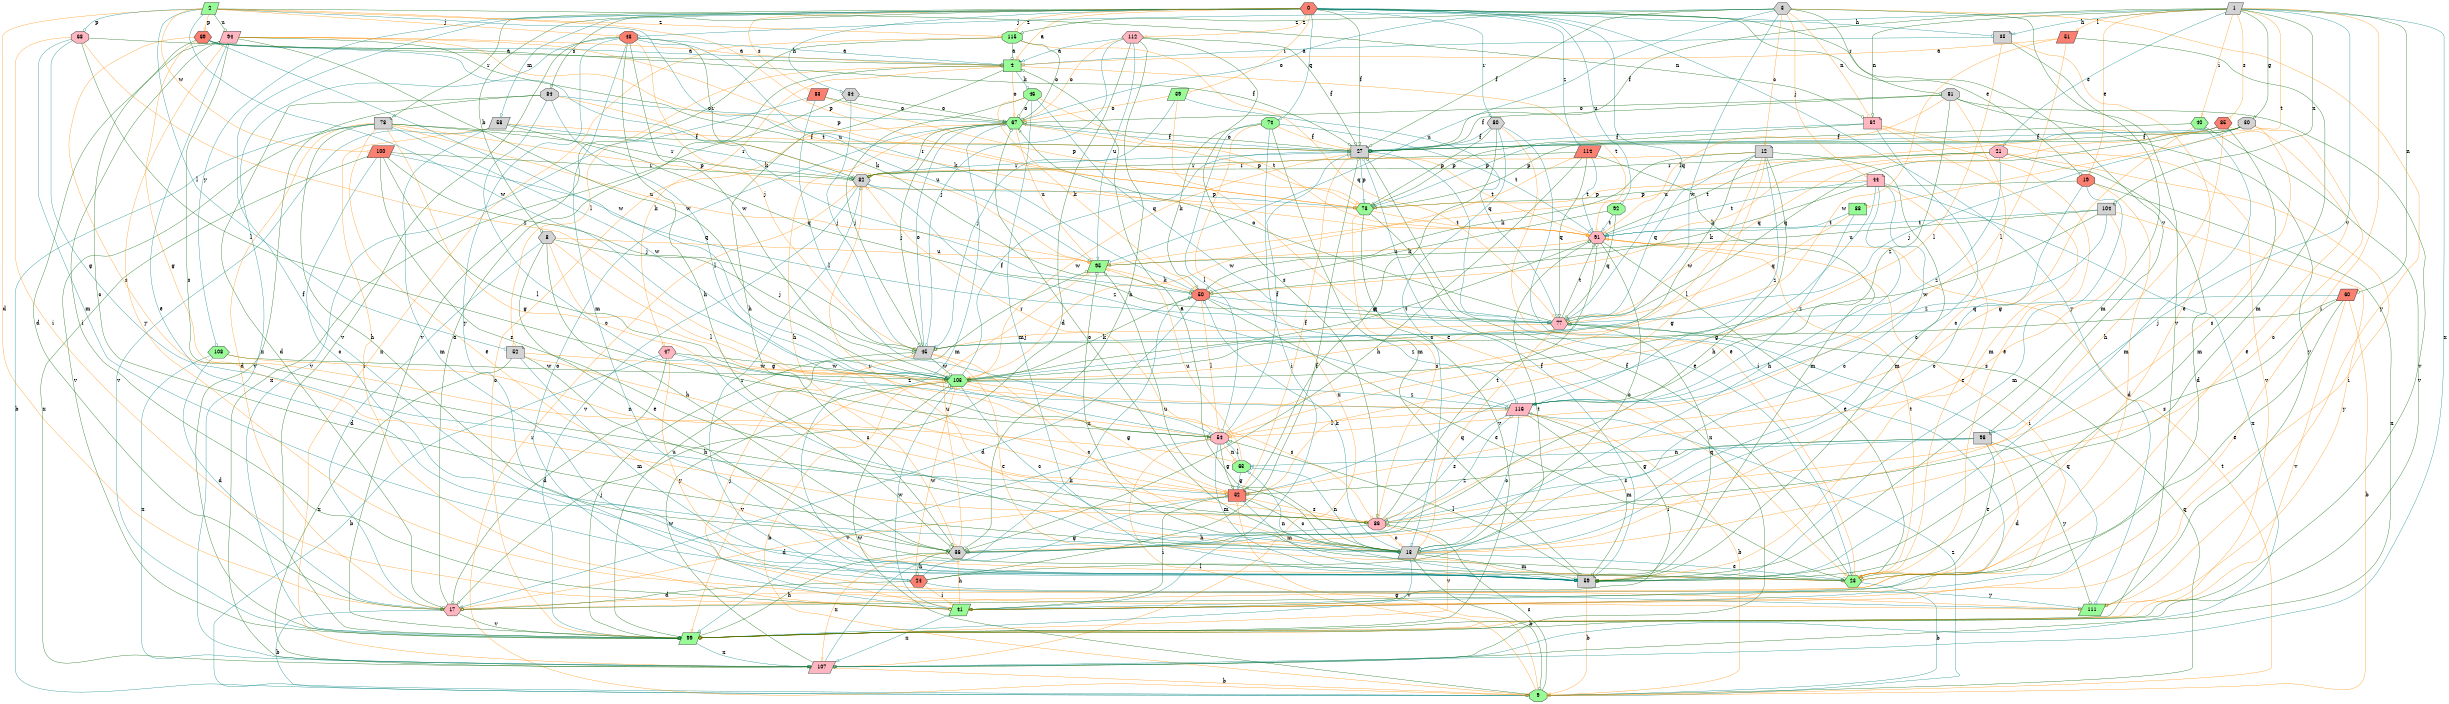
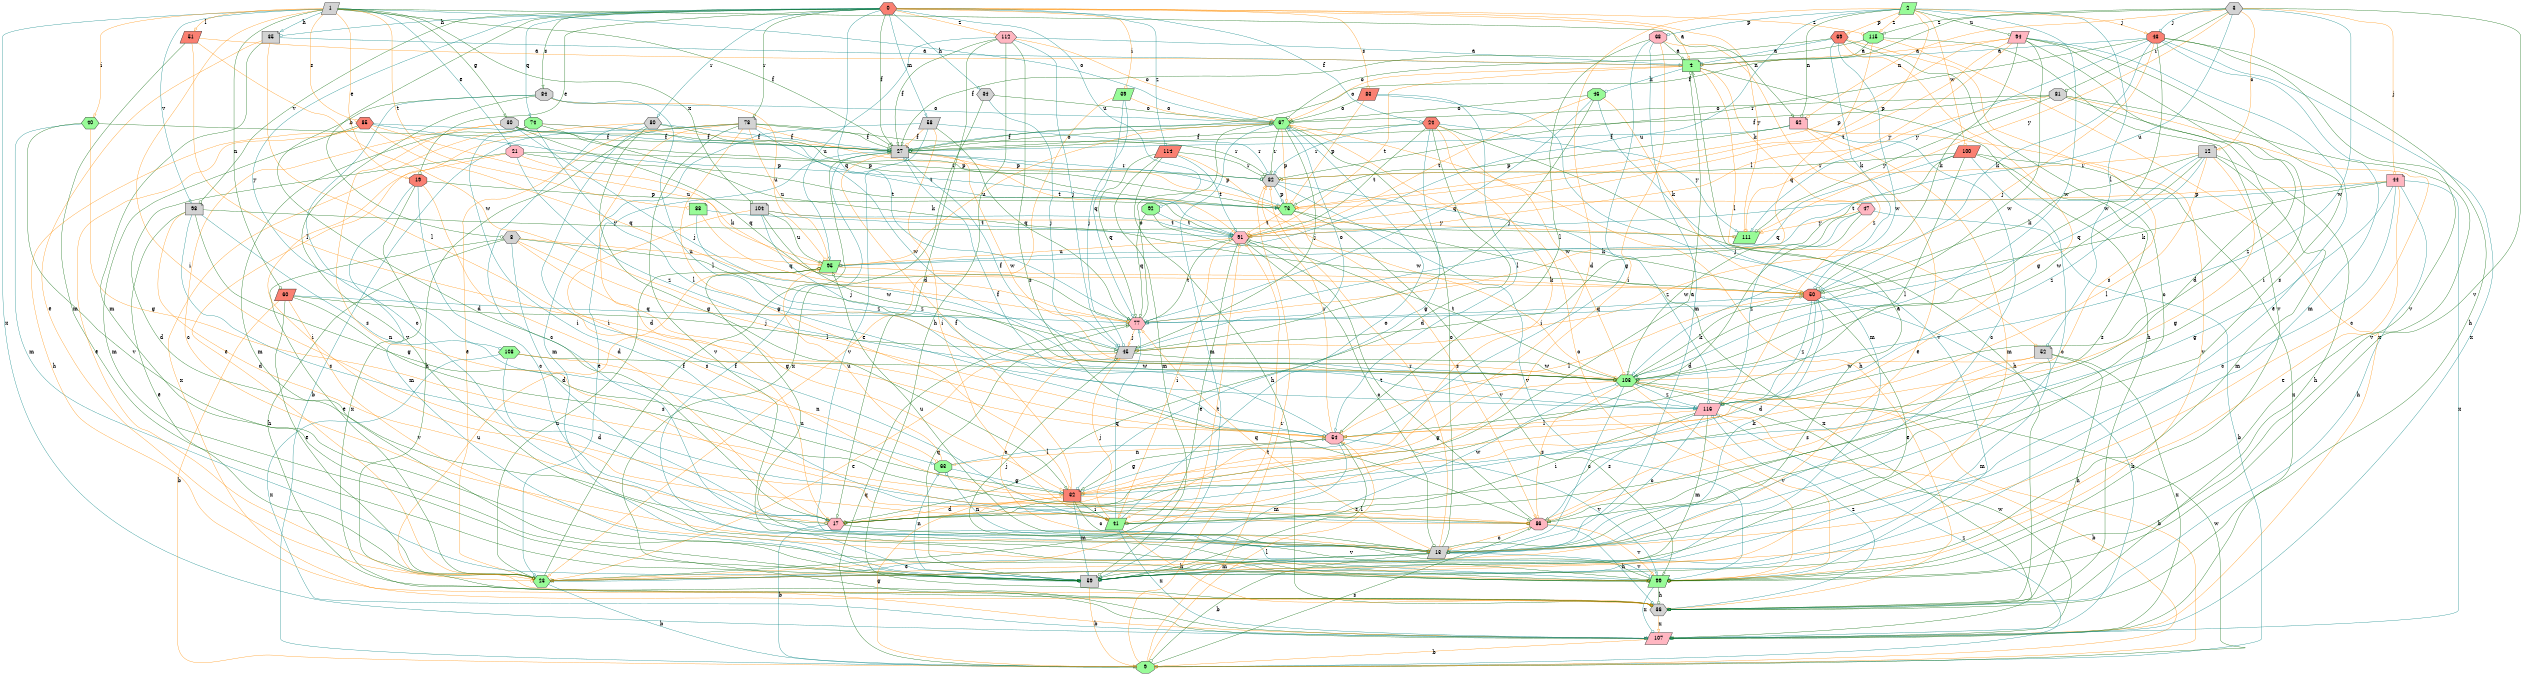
edge "0" -> "111": color teal -> darkorange
edge "36" -> "24": reversed
